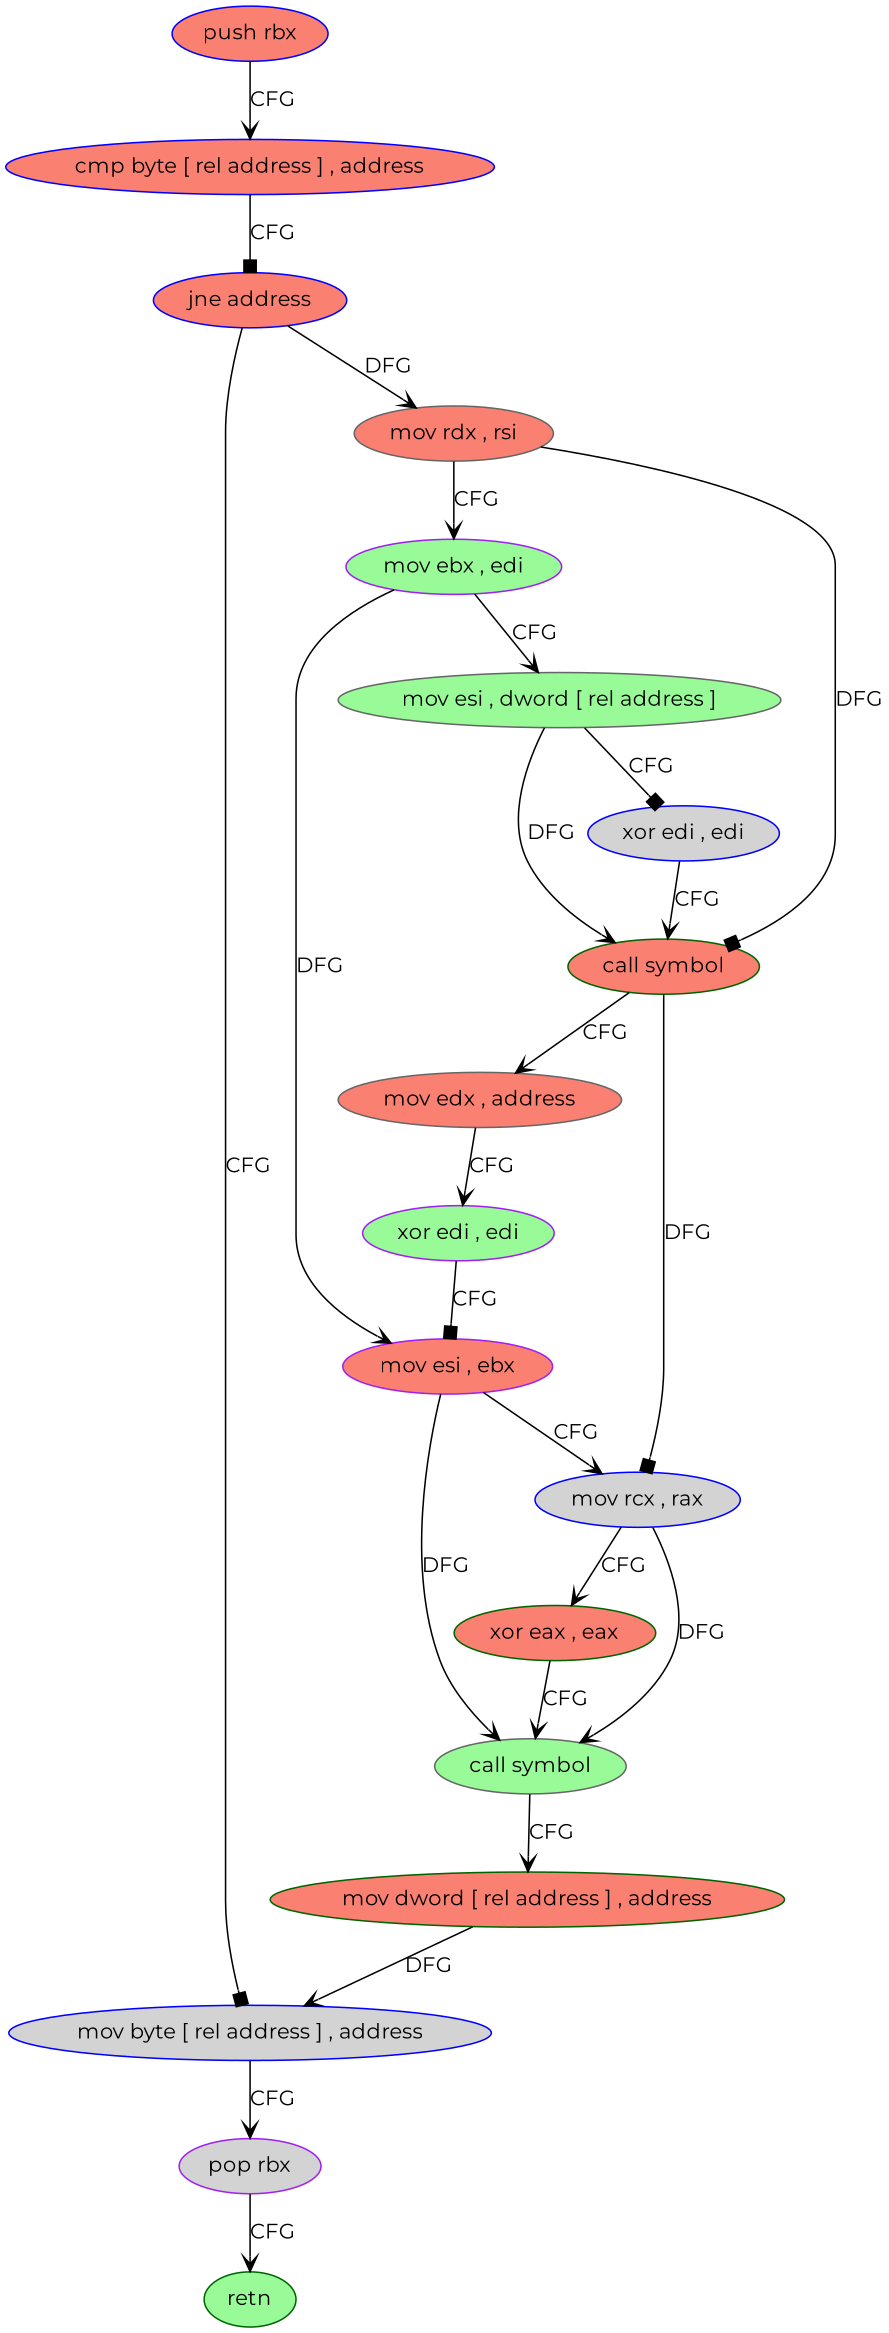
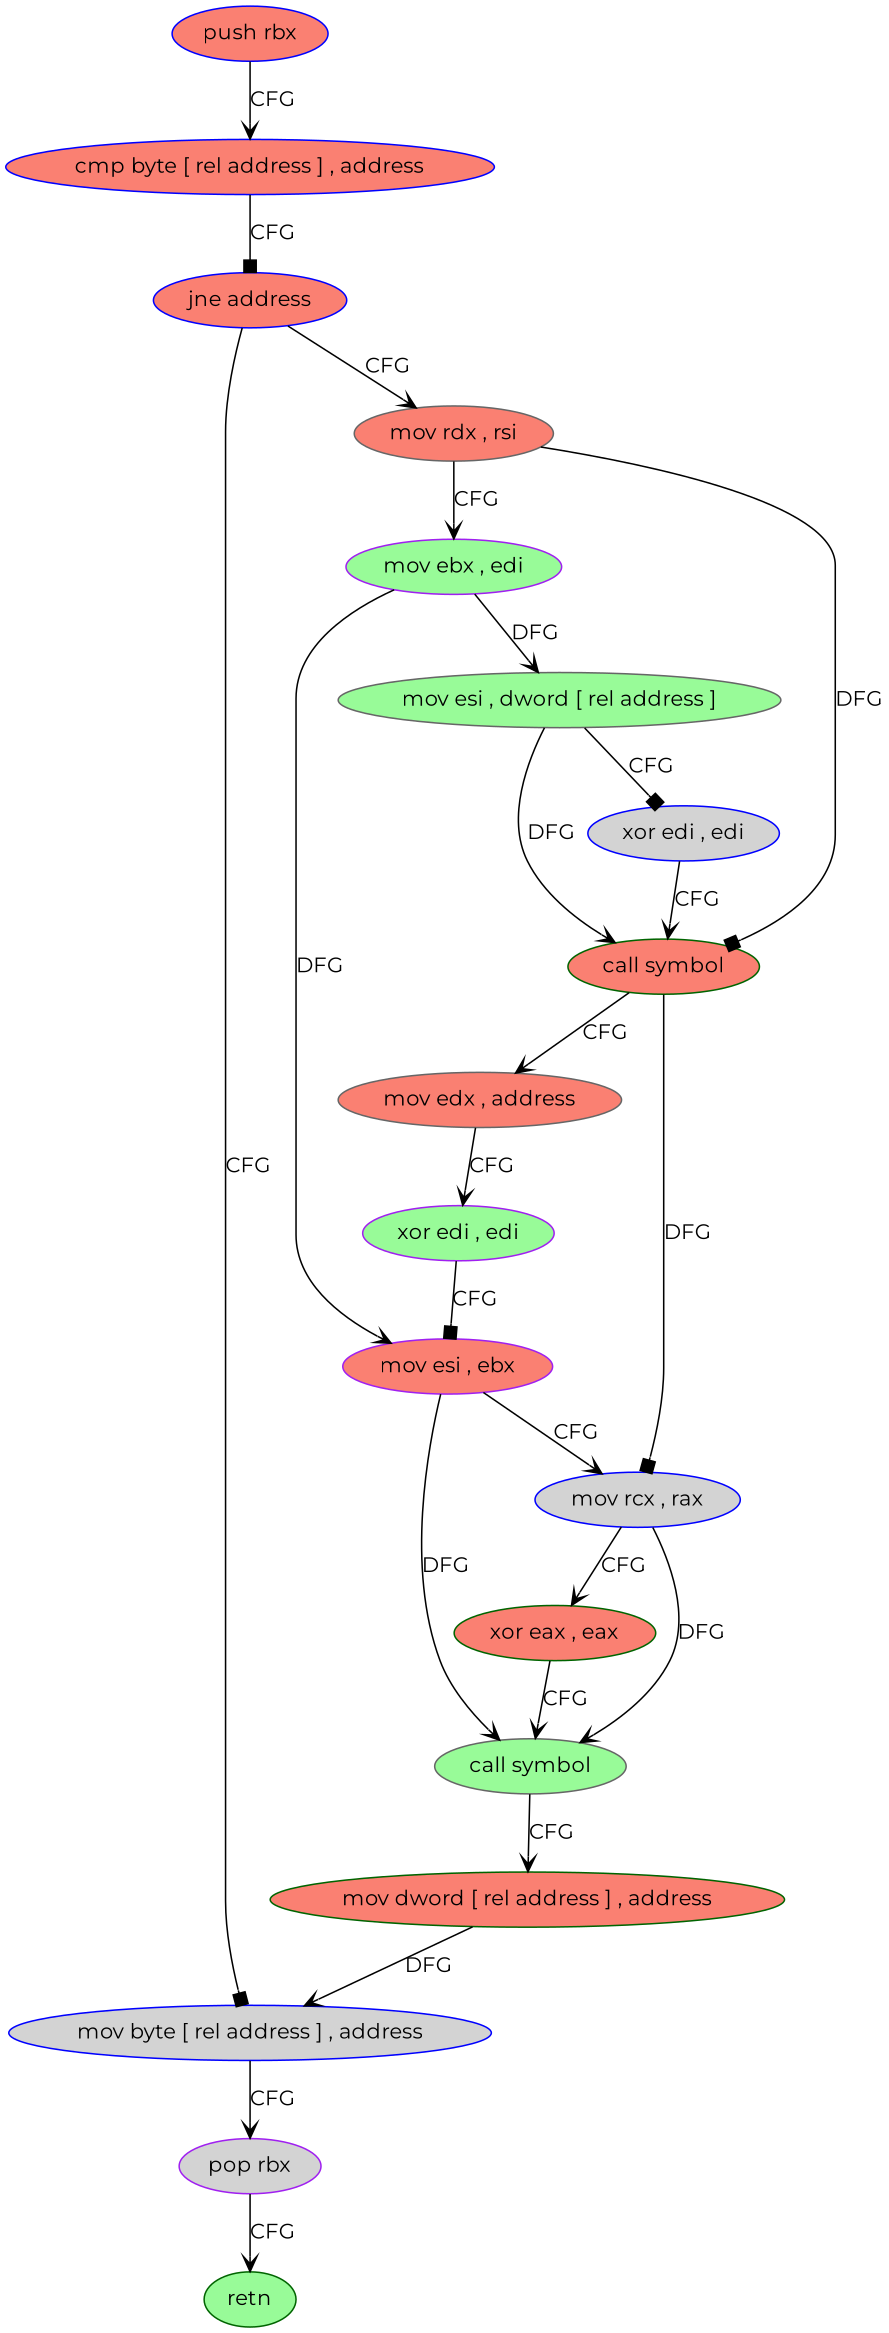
edge "jne address" -> "mov rdx , rsi": label "DFG" -> "CFG"
edge "mov ebx , edi" -> "mov esi , dword [ rel address ]": label "CFG" -> "DFG"
